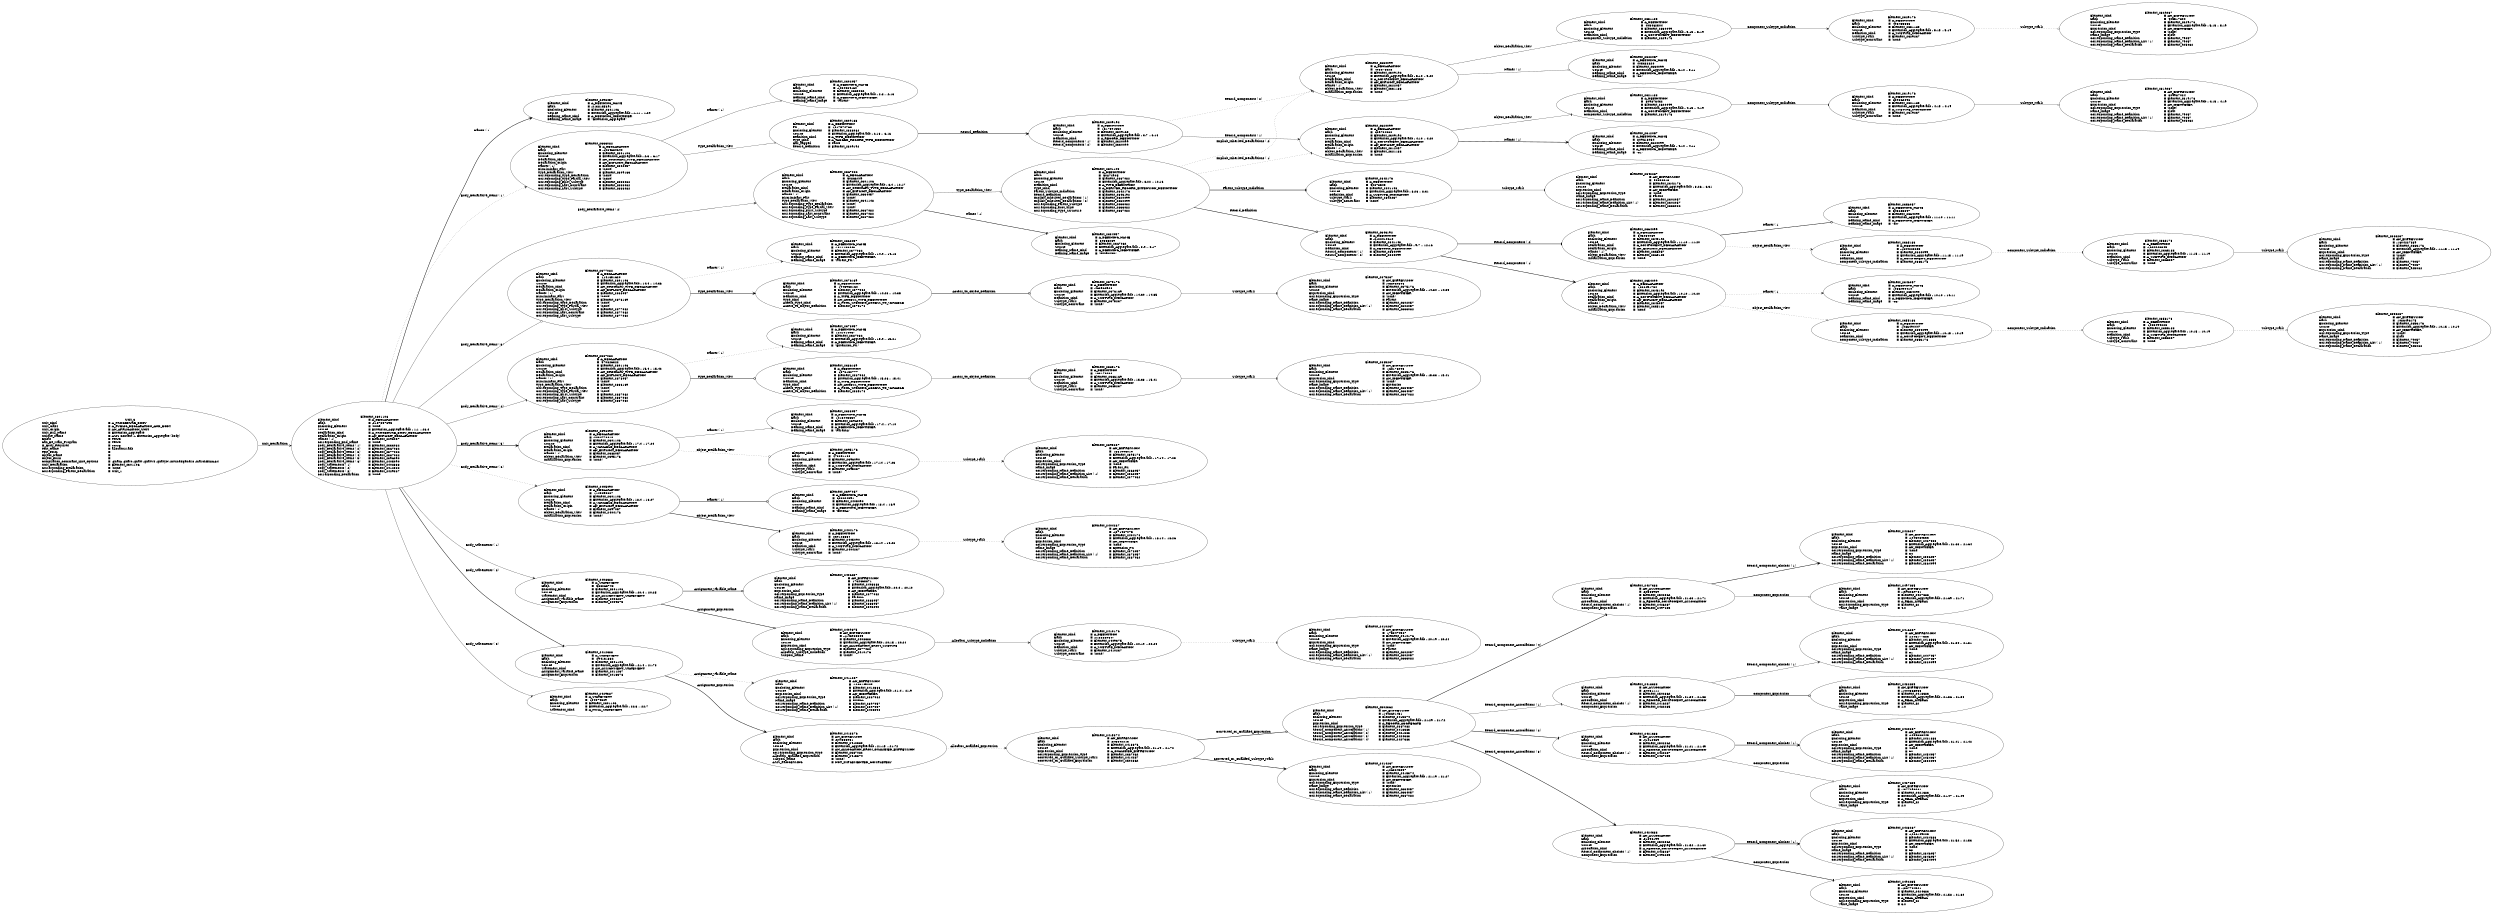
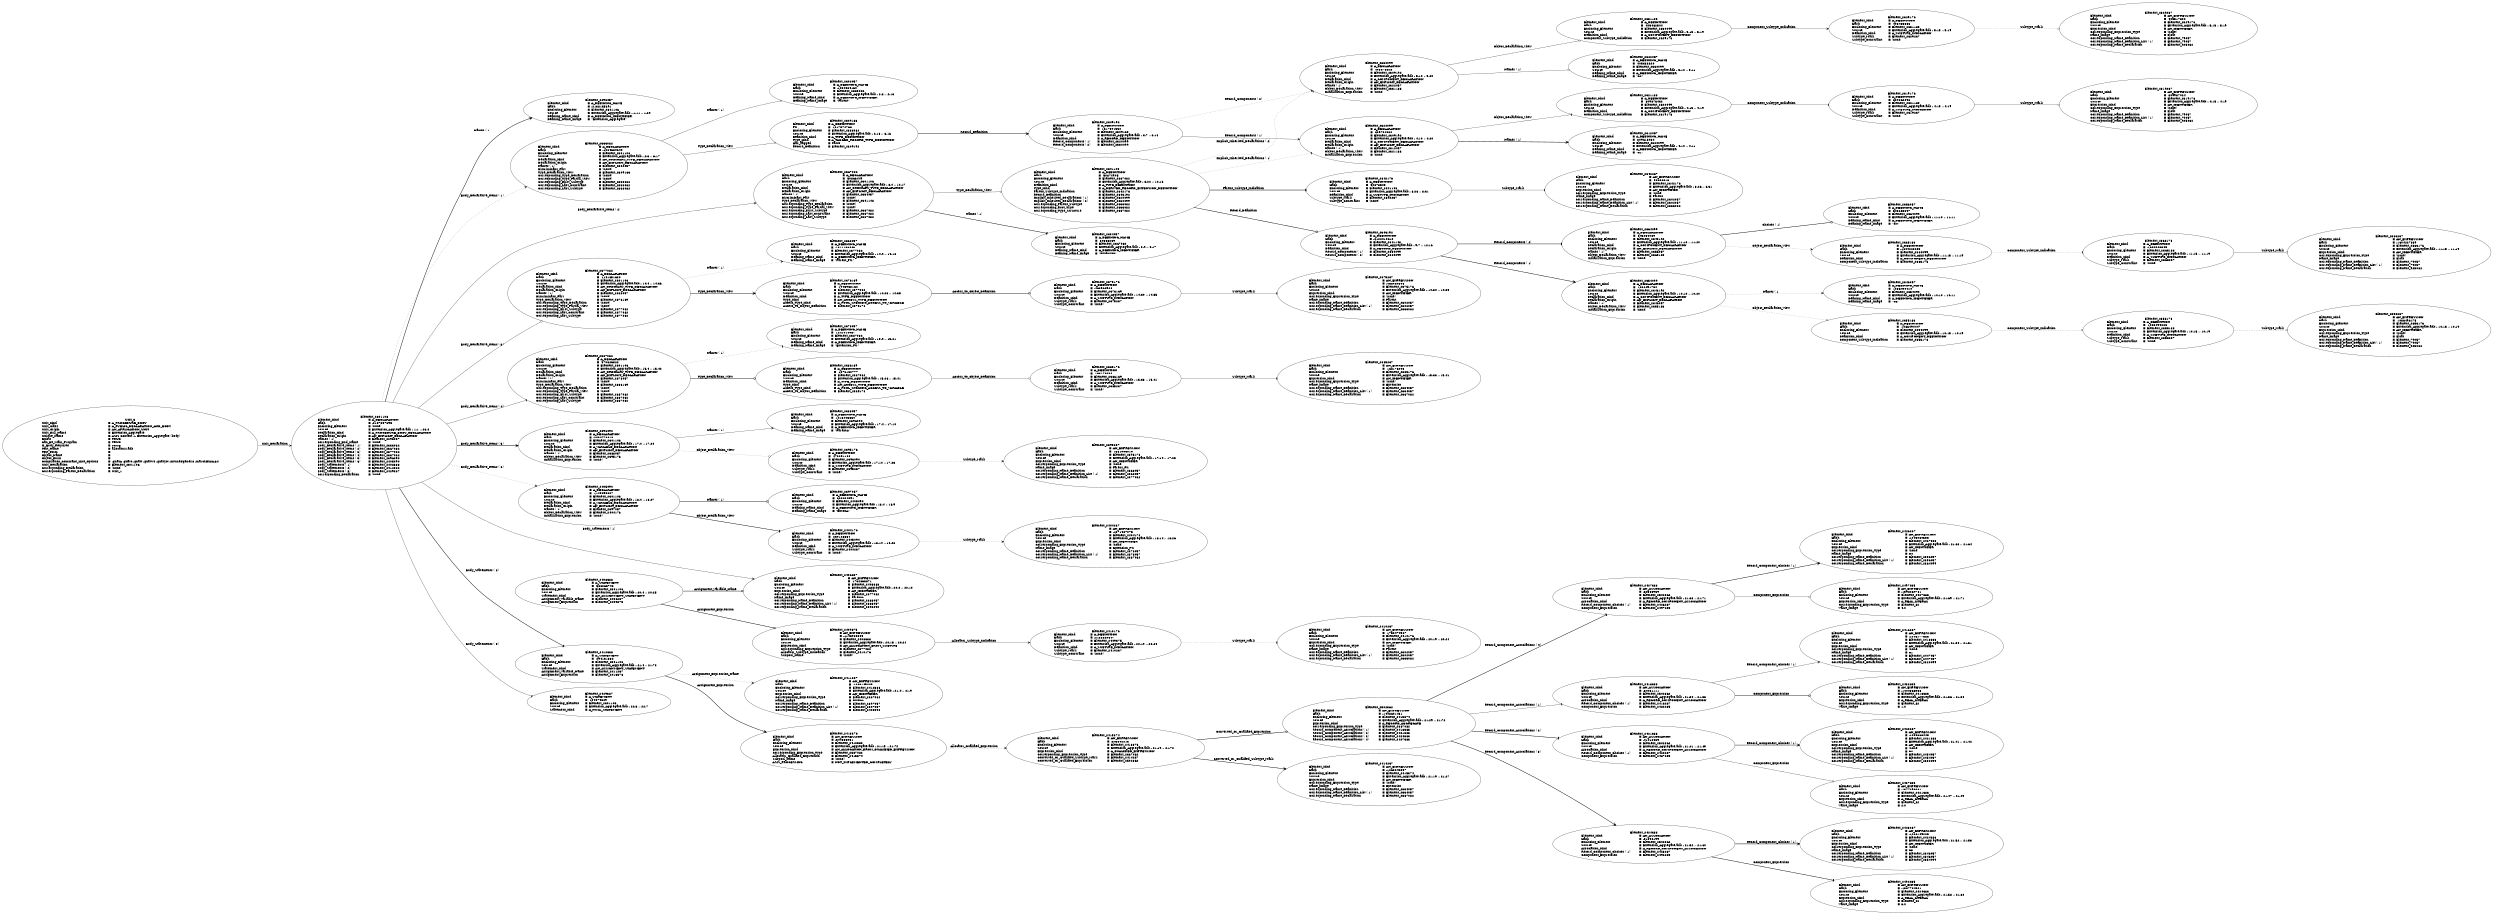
edge "Element_2364099" -> "Element_2356057": label "Names ( 1)" -> "Choices ( 1)"
edge "Element_2301106" -> "Element_2408388": now "Element_2301106" -> "Element_2406237"
edge "Element_2412388" -> "Element_2411237": label "Assignment_Variable_Name" -> "Assignment_Expression_Name"
